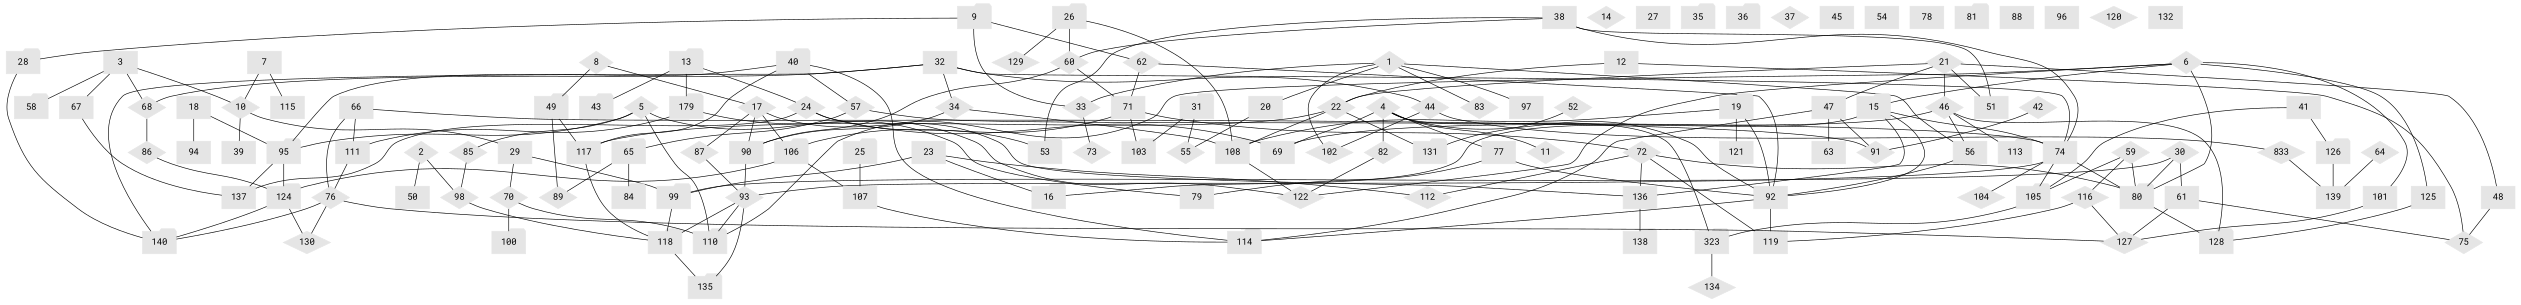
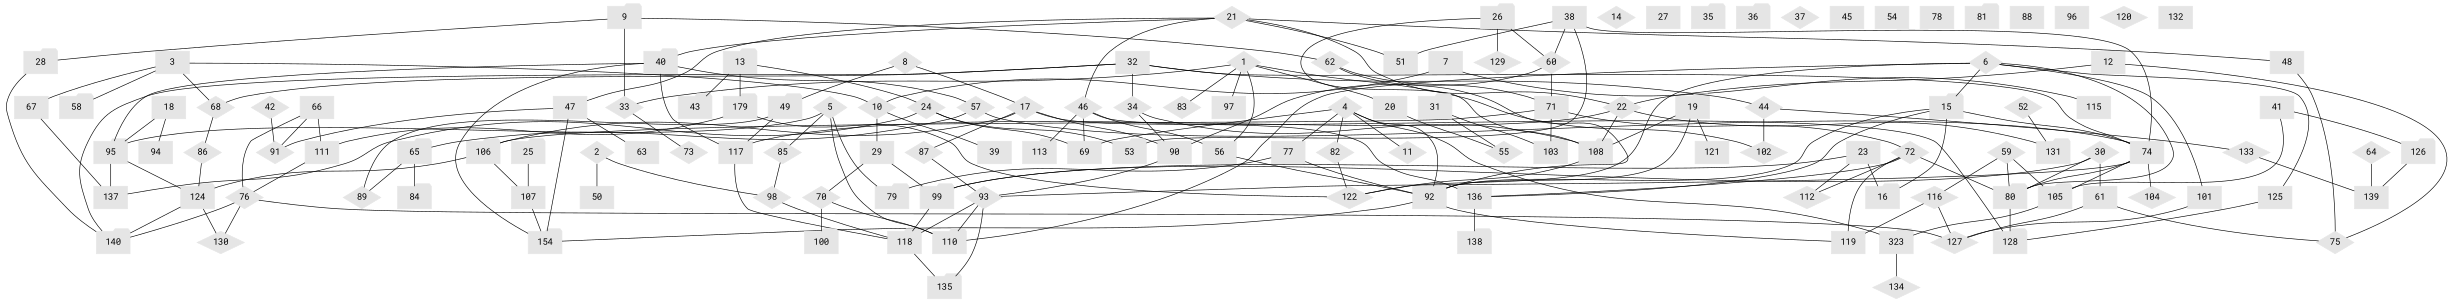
edge "21" -- "40": added
node "833": label "833" -> "133"
node "114": label "114" -> "154"
